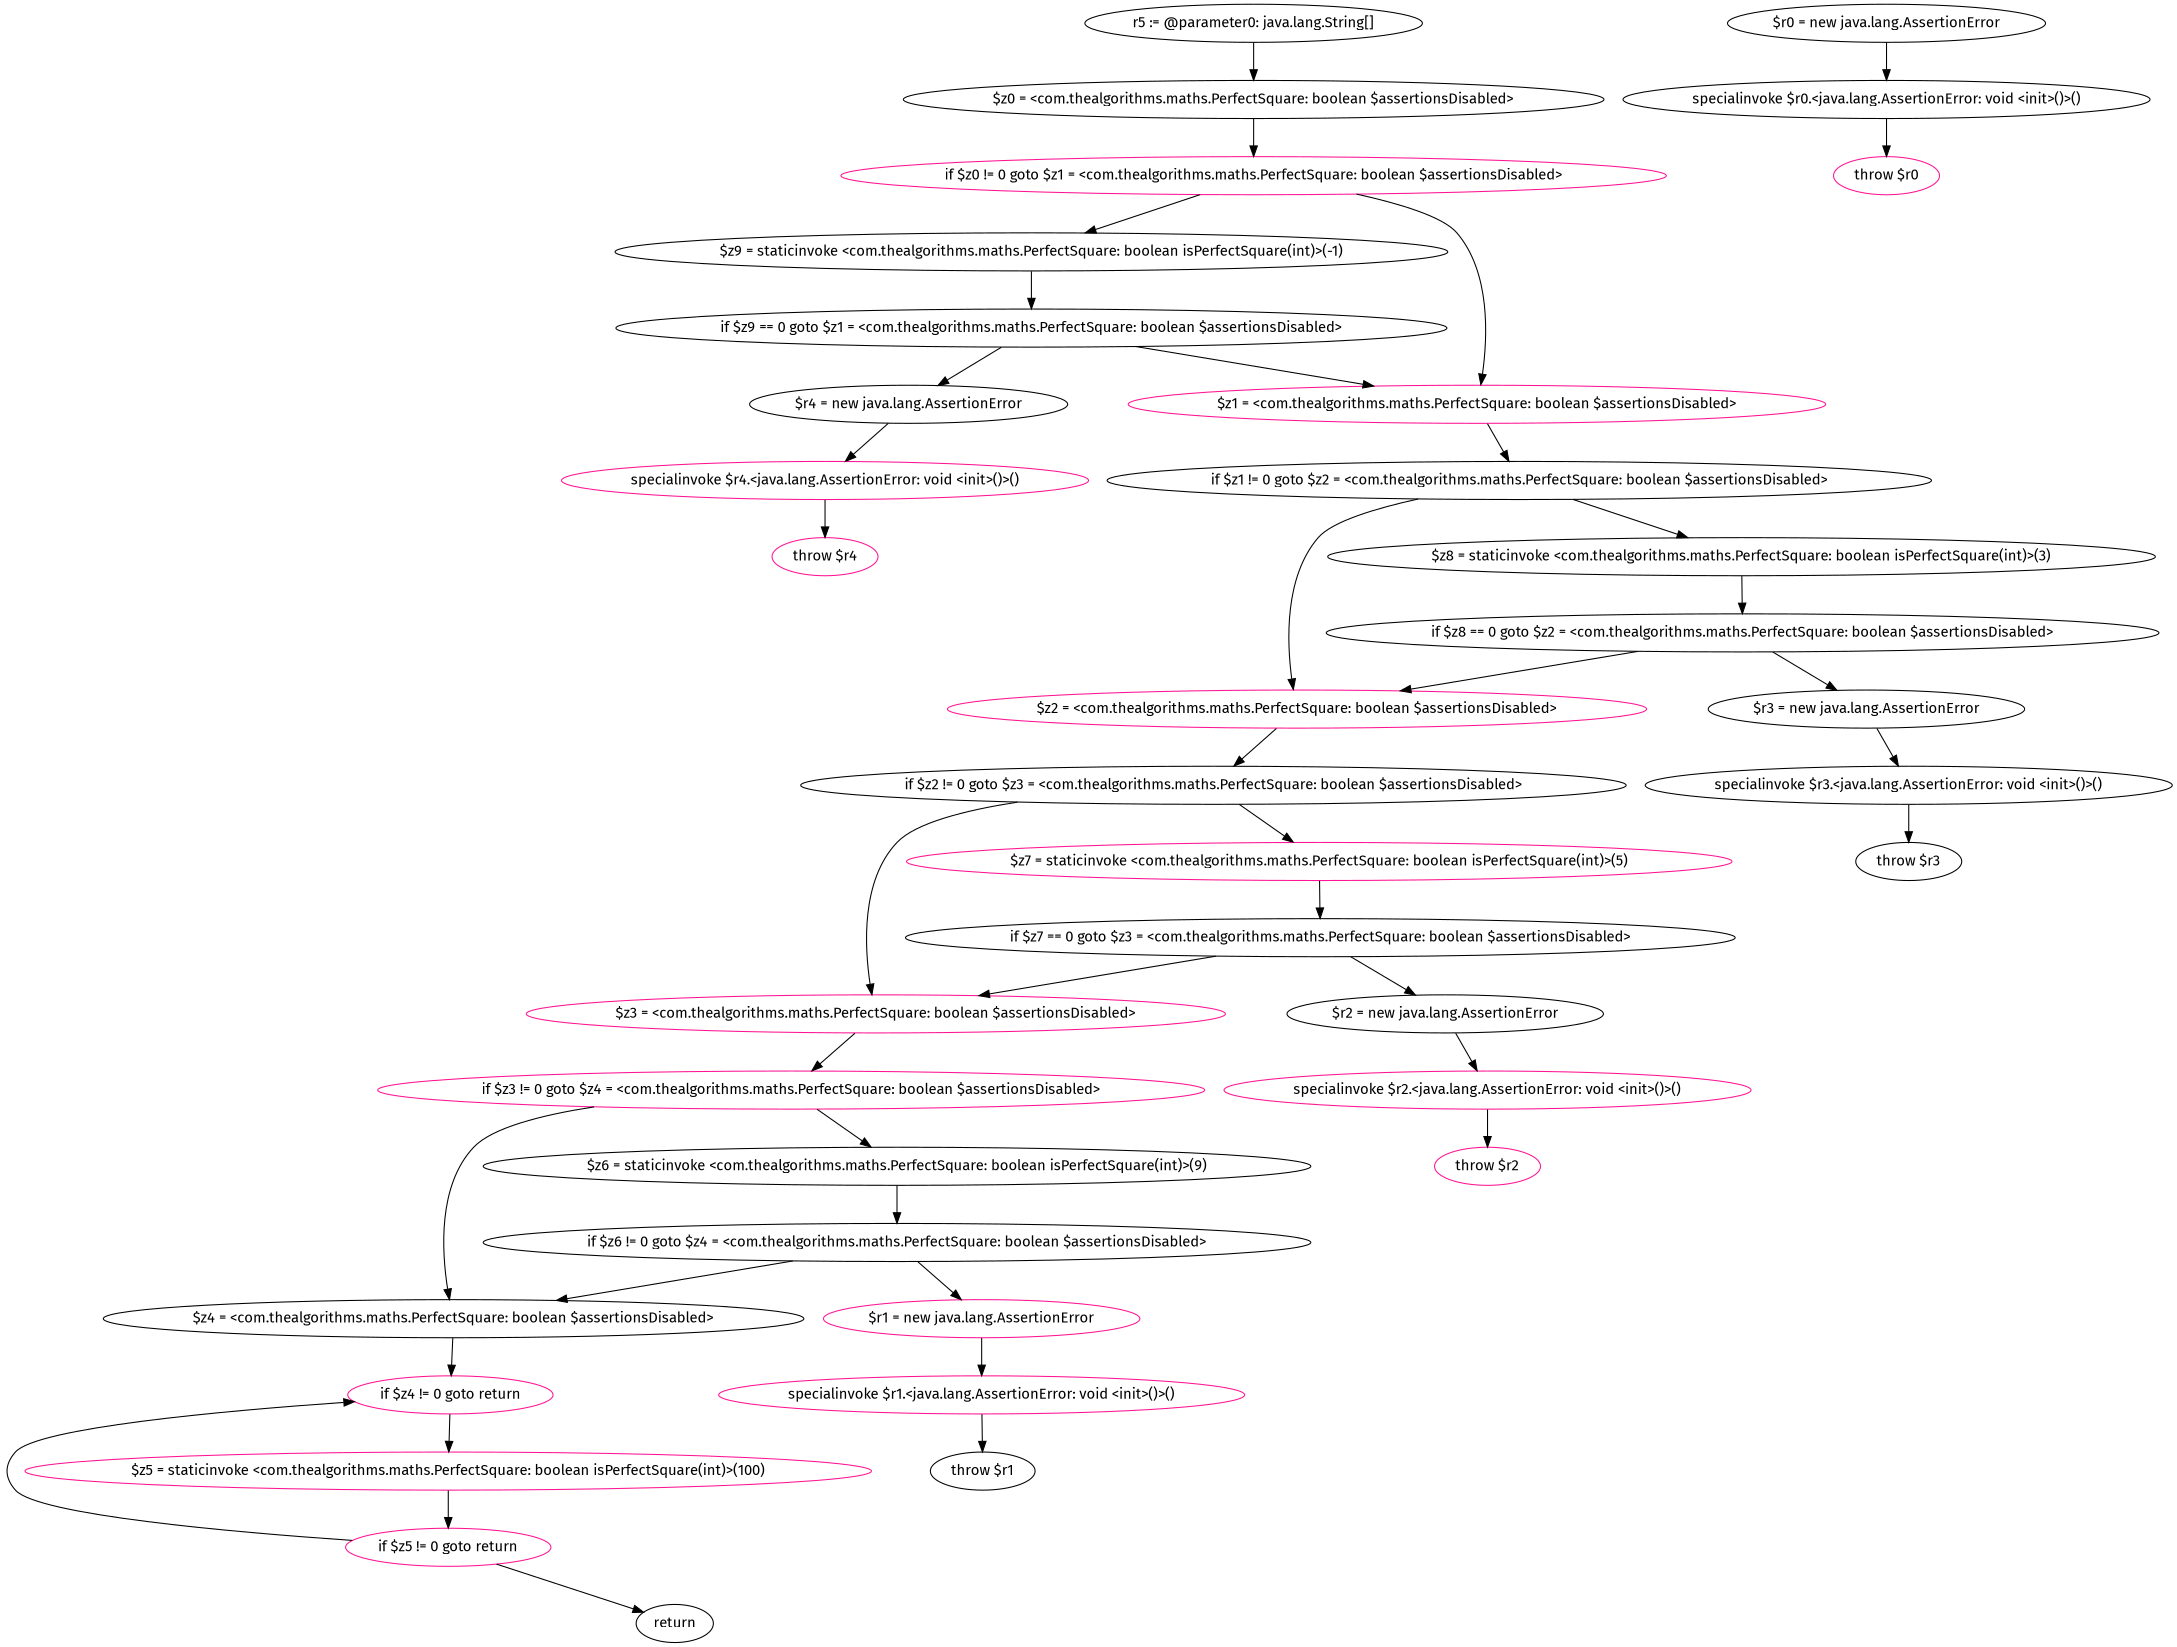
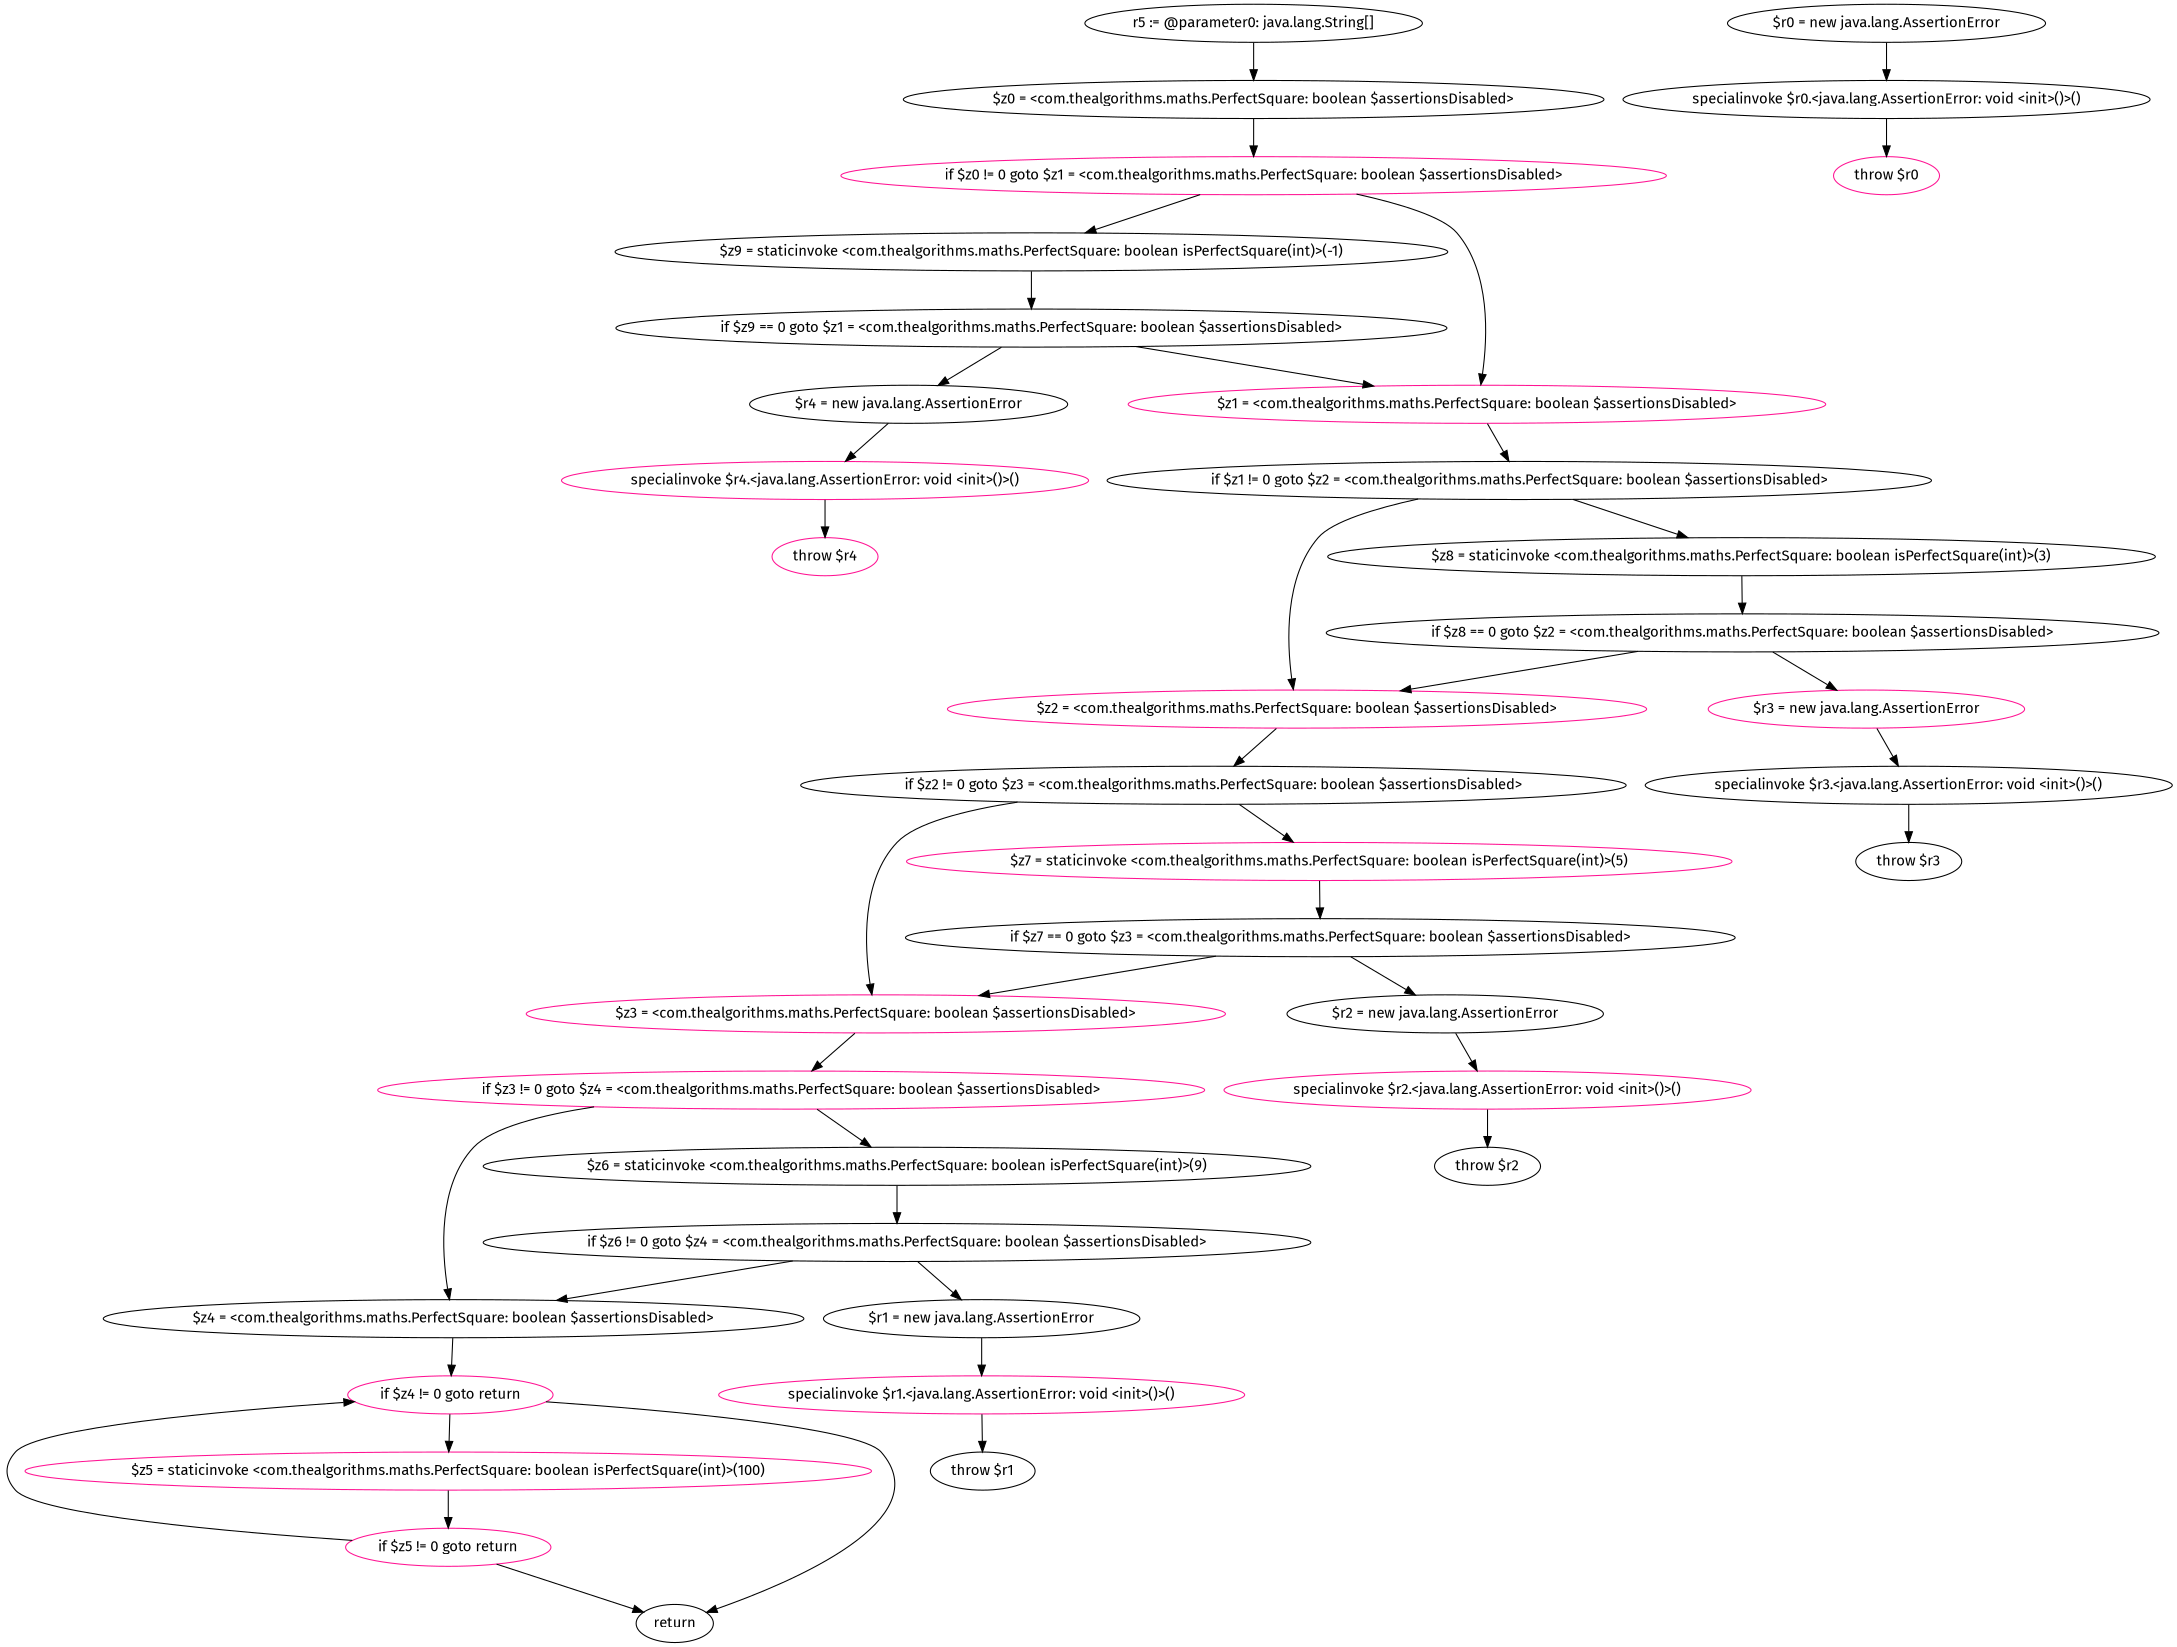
node "$r3 = new java.lang.AssertionError": color black -> deeppink
node "throw $r2": color deeppink -> black
node "$r1 = new java.lang.AssertionError": color deeppink -> black
edge "if $z4 != 0 goto return" -> "return": added
